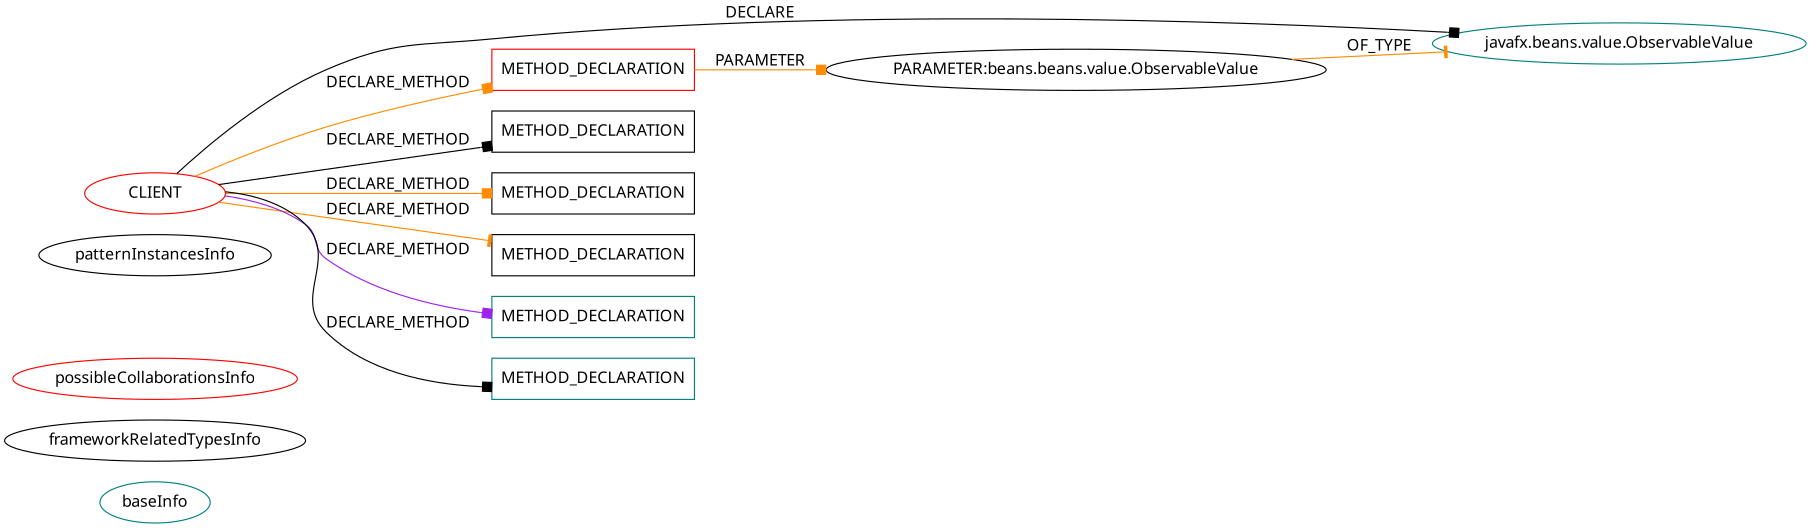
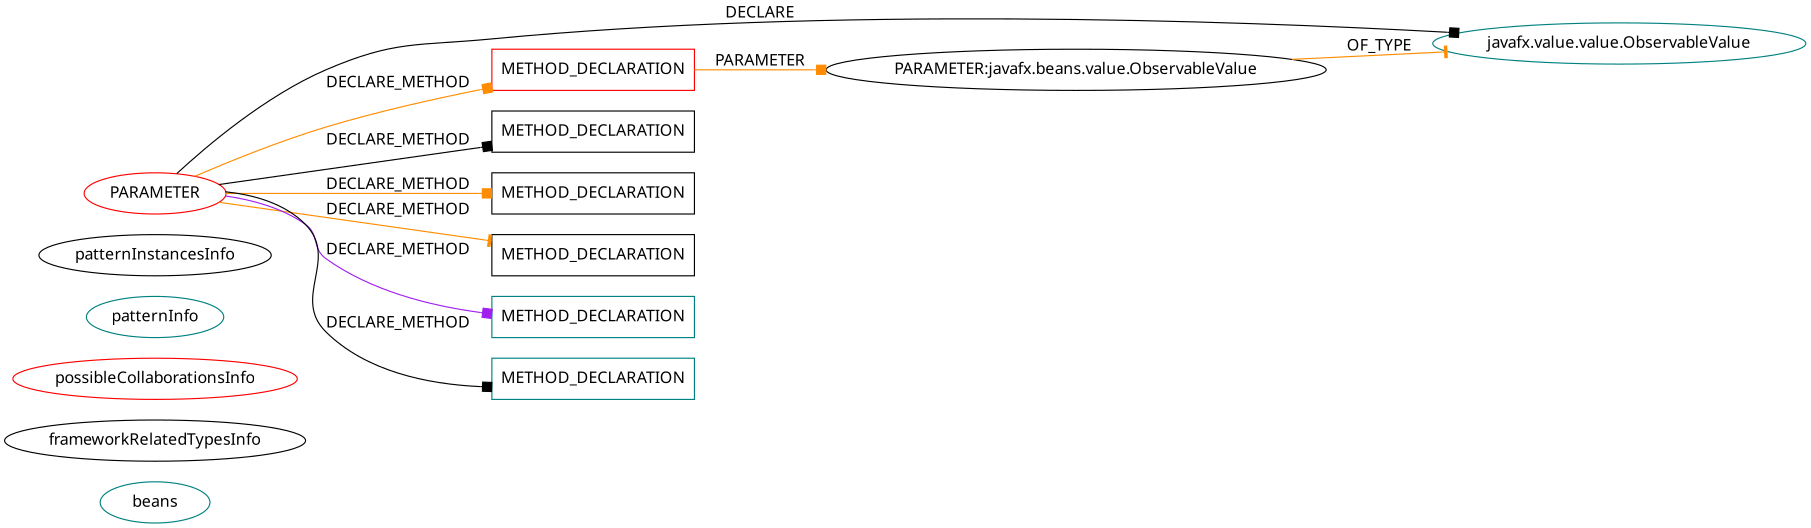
node "javafx.beans.value.ObservableValue": label "javafx.beans.value.ObservableValue" -> "javafx.value.value.ObservableValue"
node "PARAMETER:beans.beans.value.ObservableValue": label "PARAMETER:beans.beans.value.ObservableValue" -> "PARAMETER:javafx.beans.value.ObservableValue"
node "CLIENT": label "CLIENT" -> "PARAMETER"
node "patternInfo": added
node "baseInfo": label "baseInfo" -> "beans"
